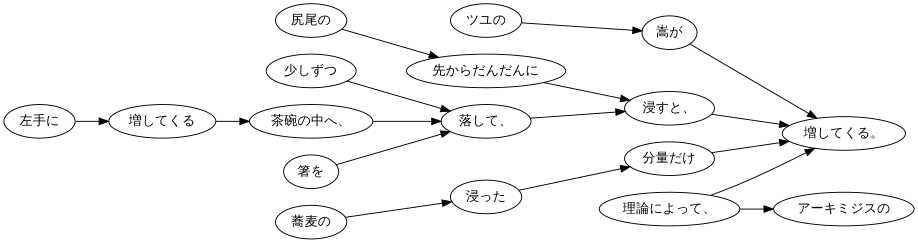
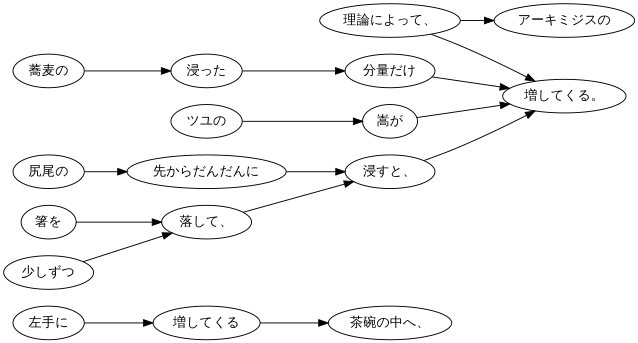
edge "茶碗の中へ、" -> "落して、": removed
